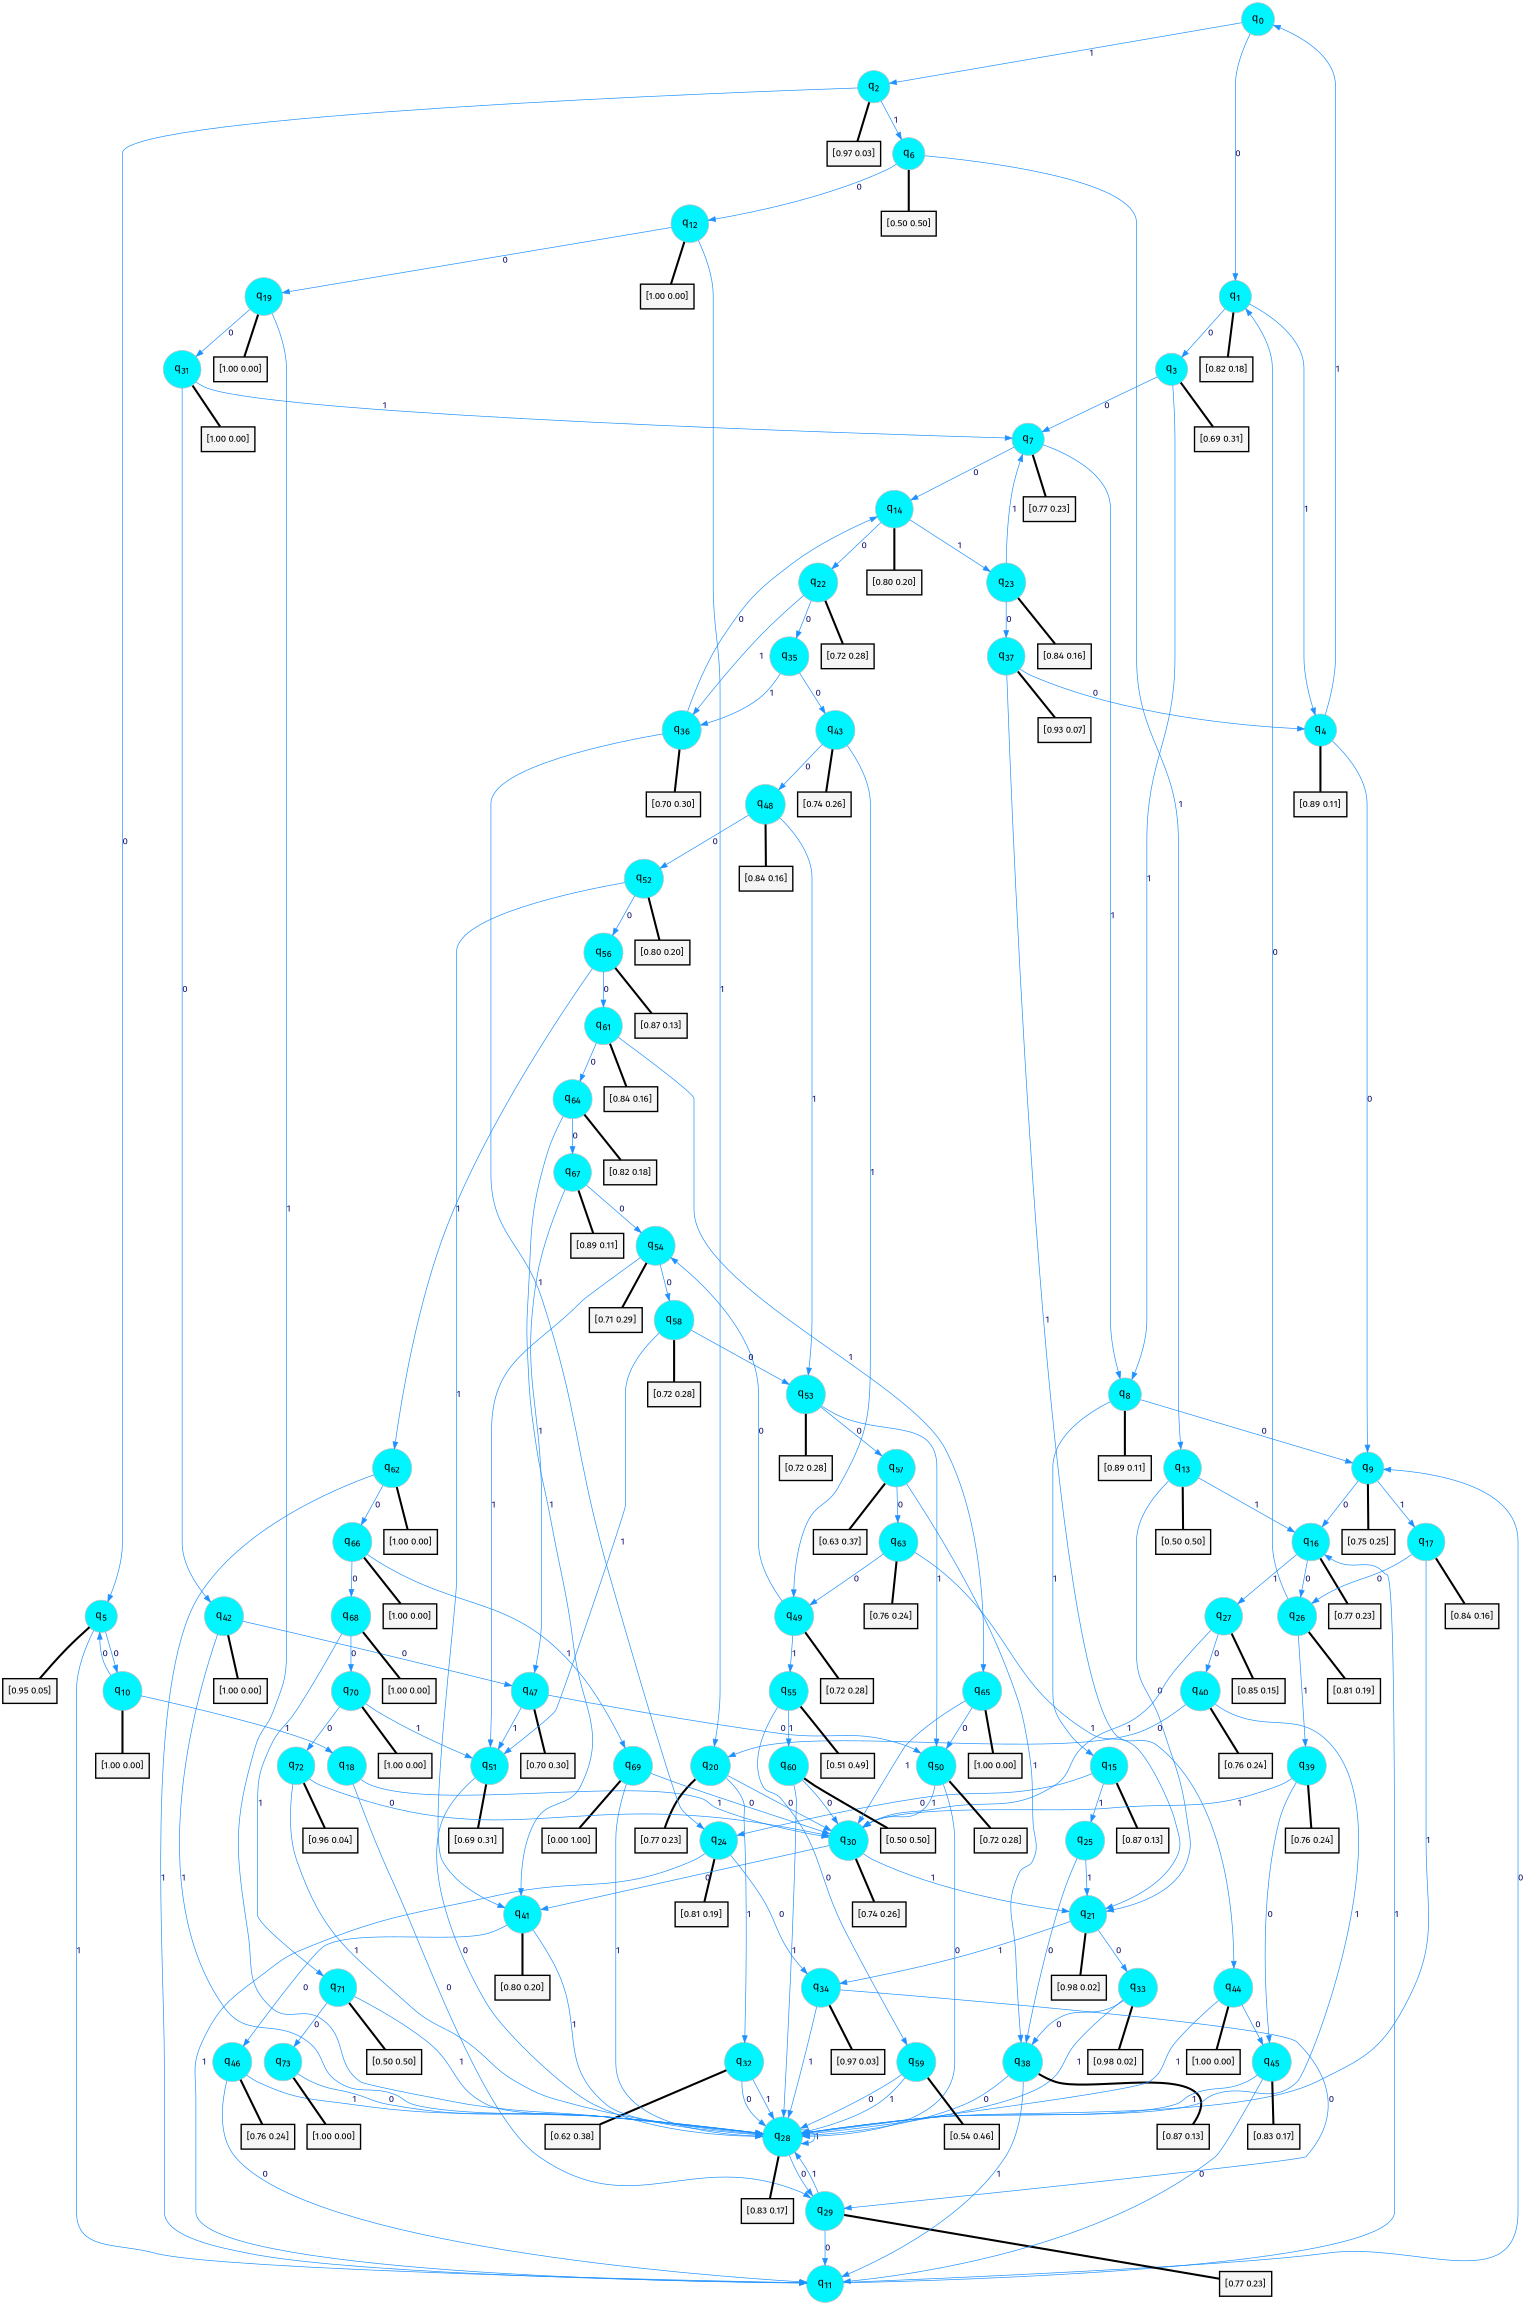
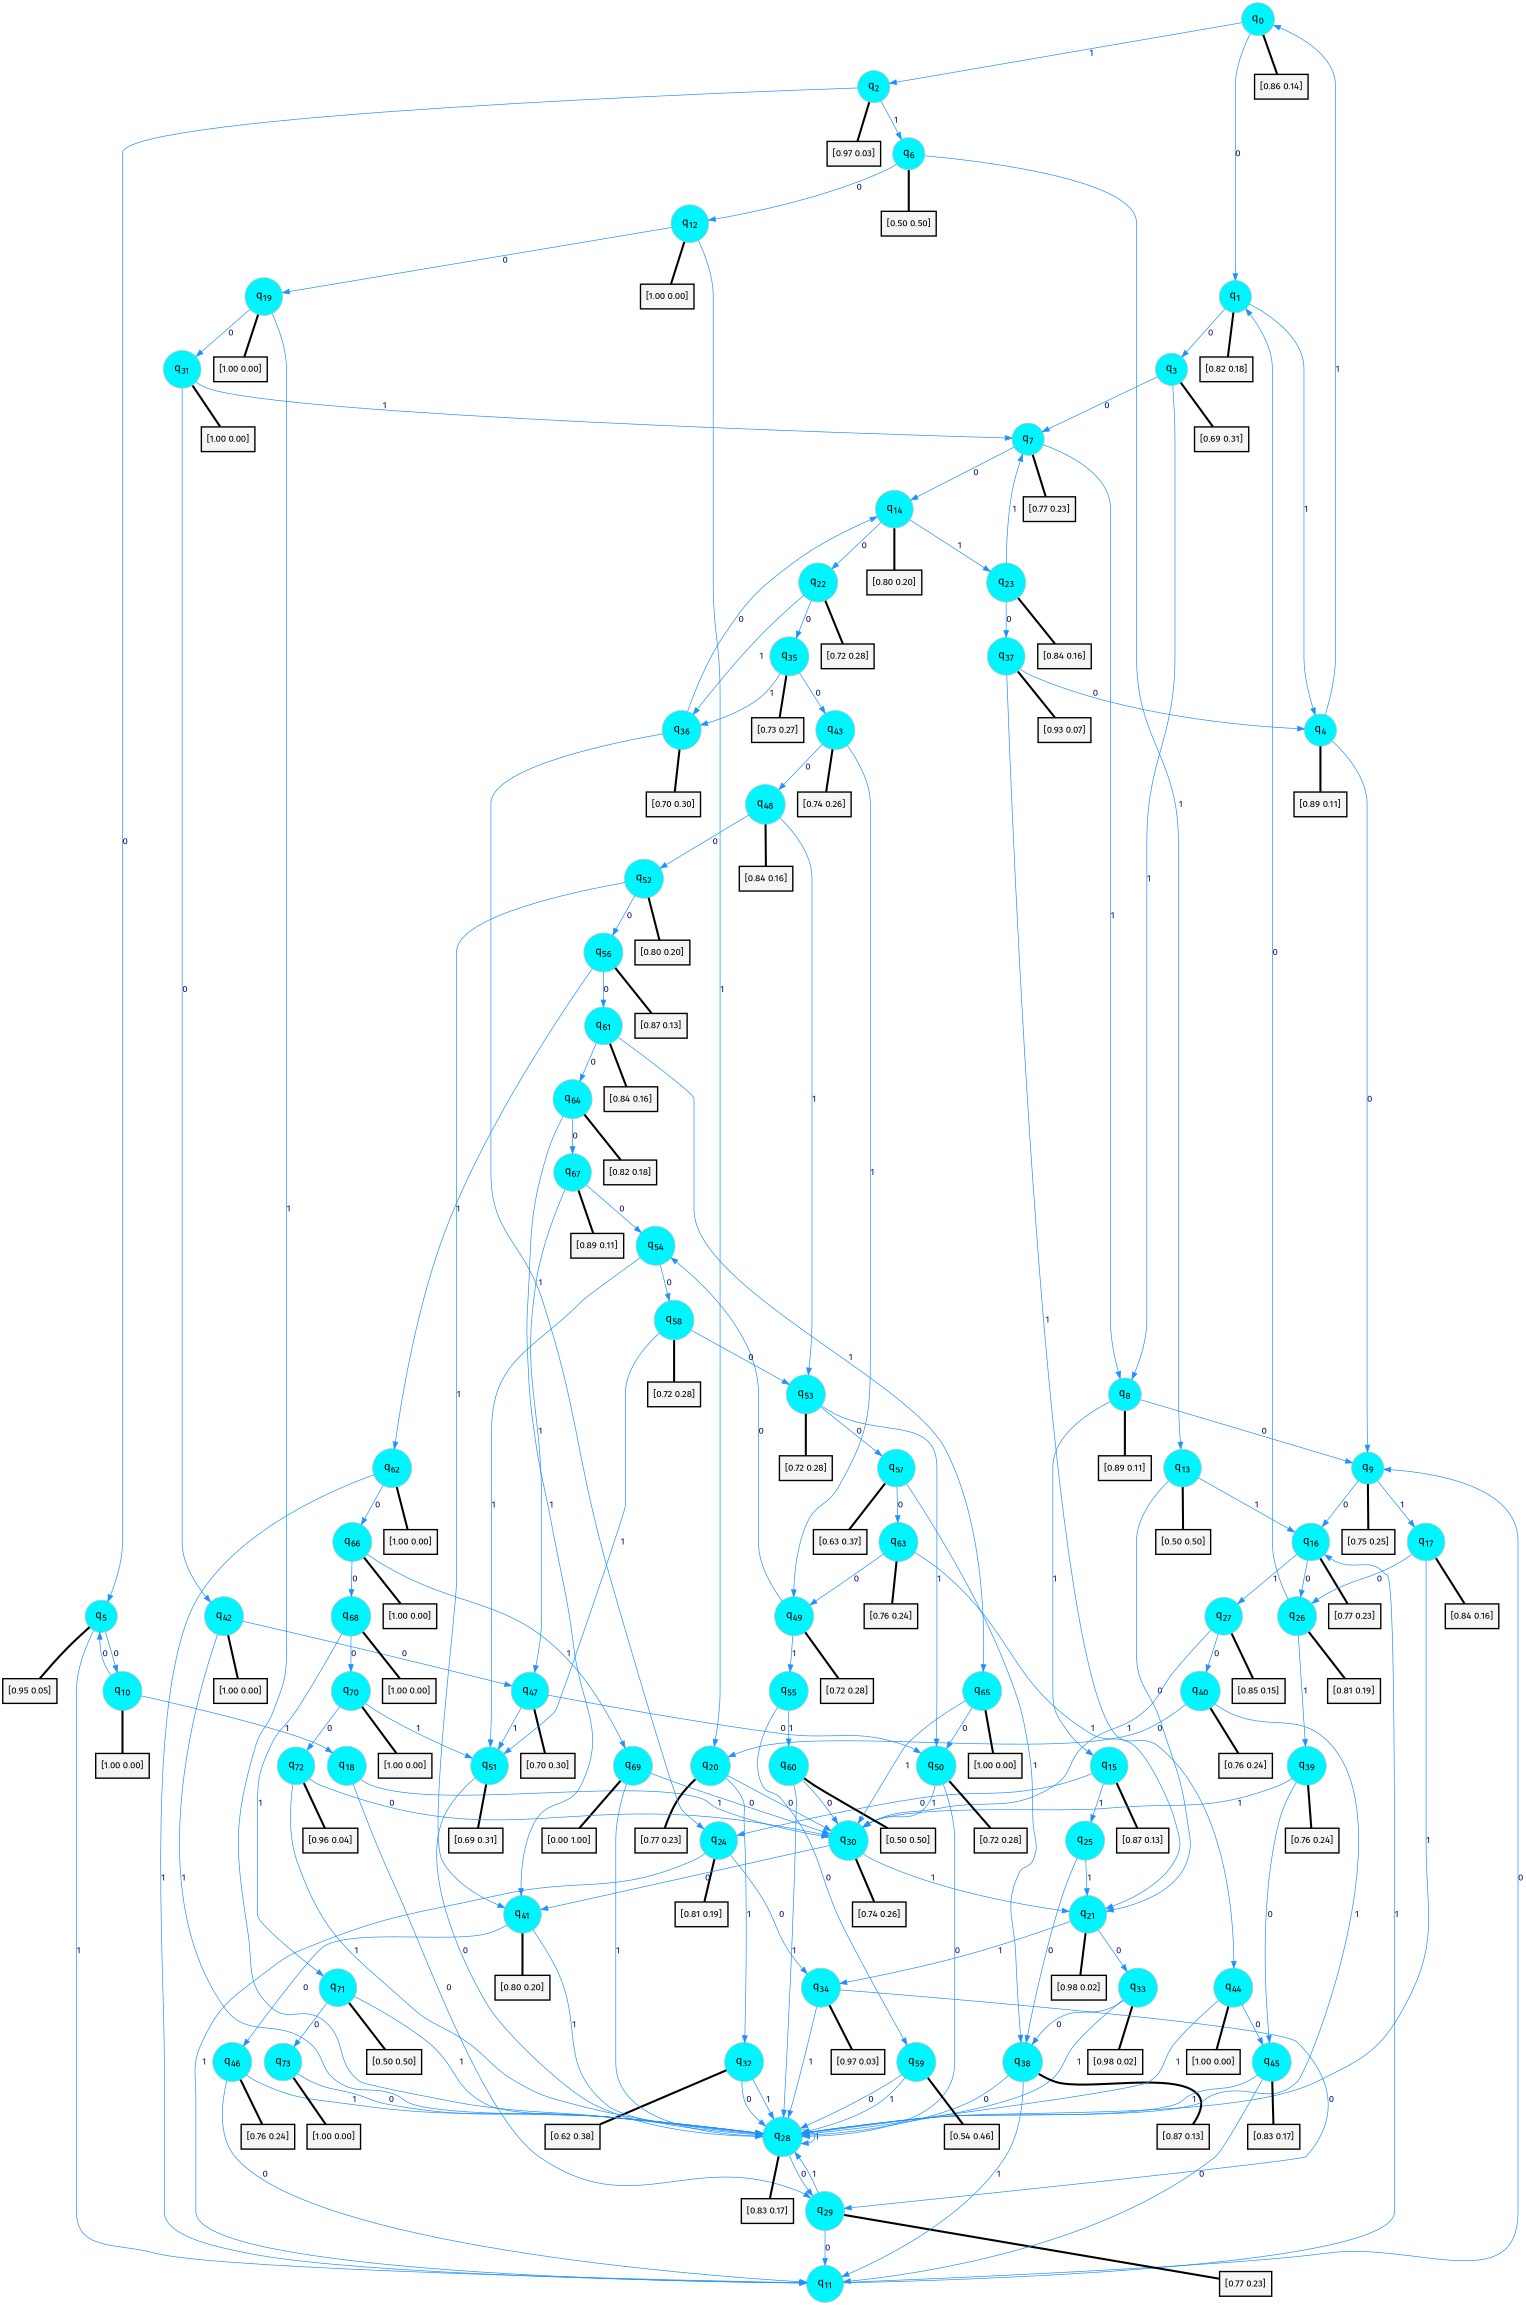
node "[0.86 0.14]": added
node "[0.73 0.27]": added
node "[0.71 0.29]": removed
node "[0.51 0.49]": removed
